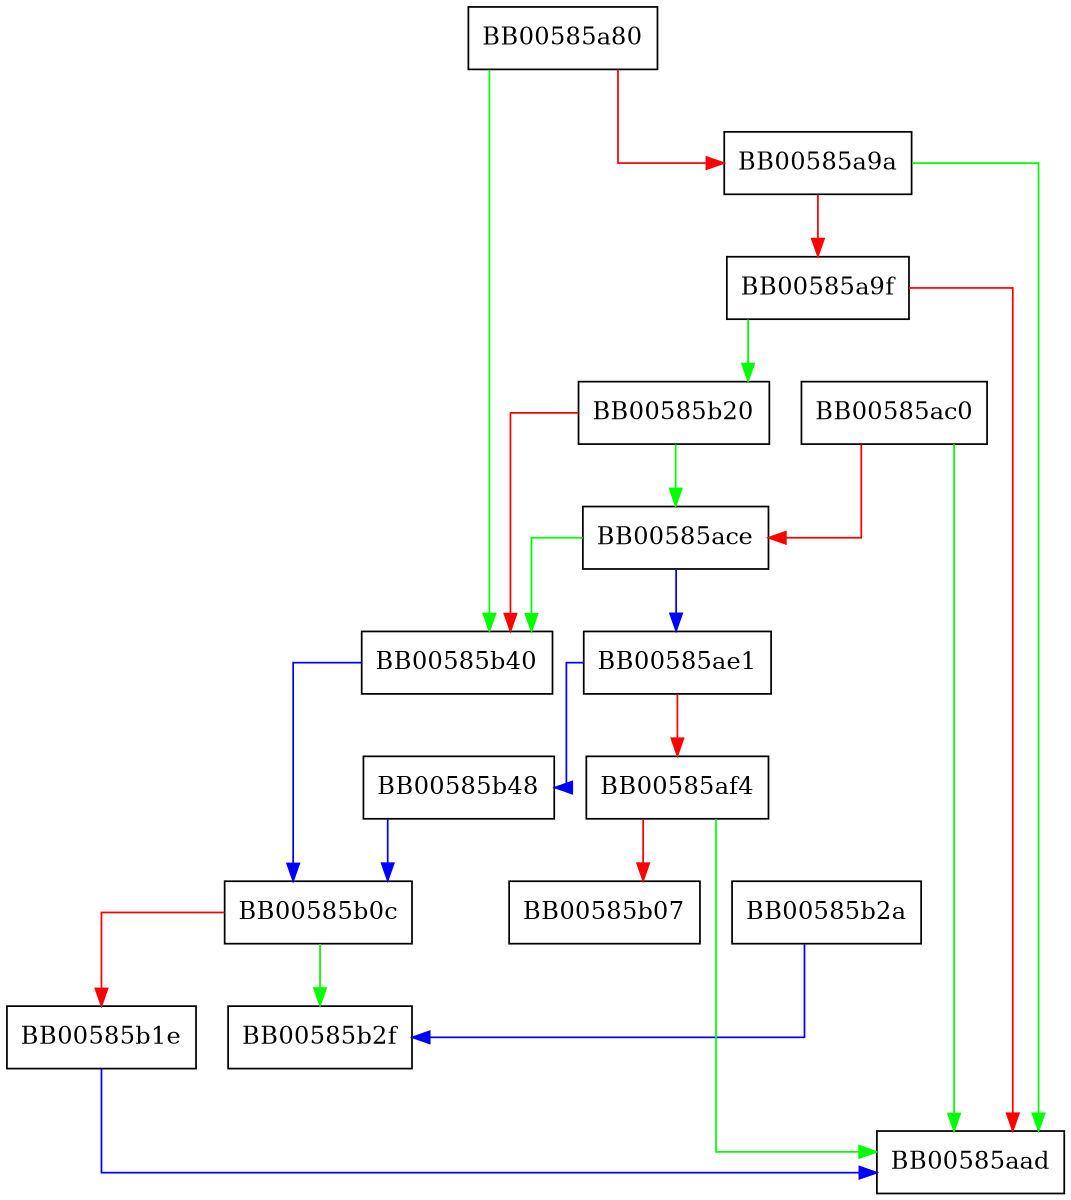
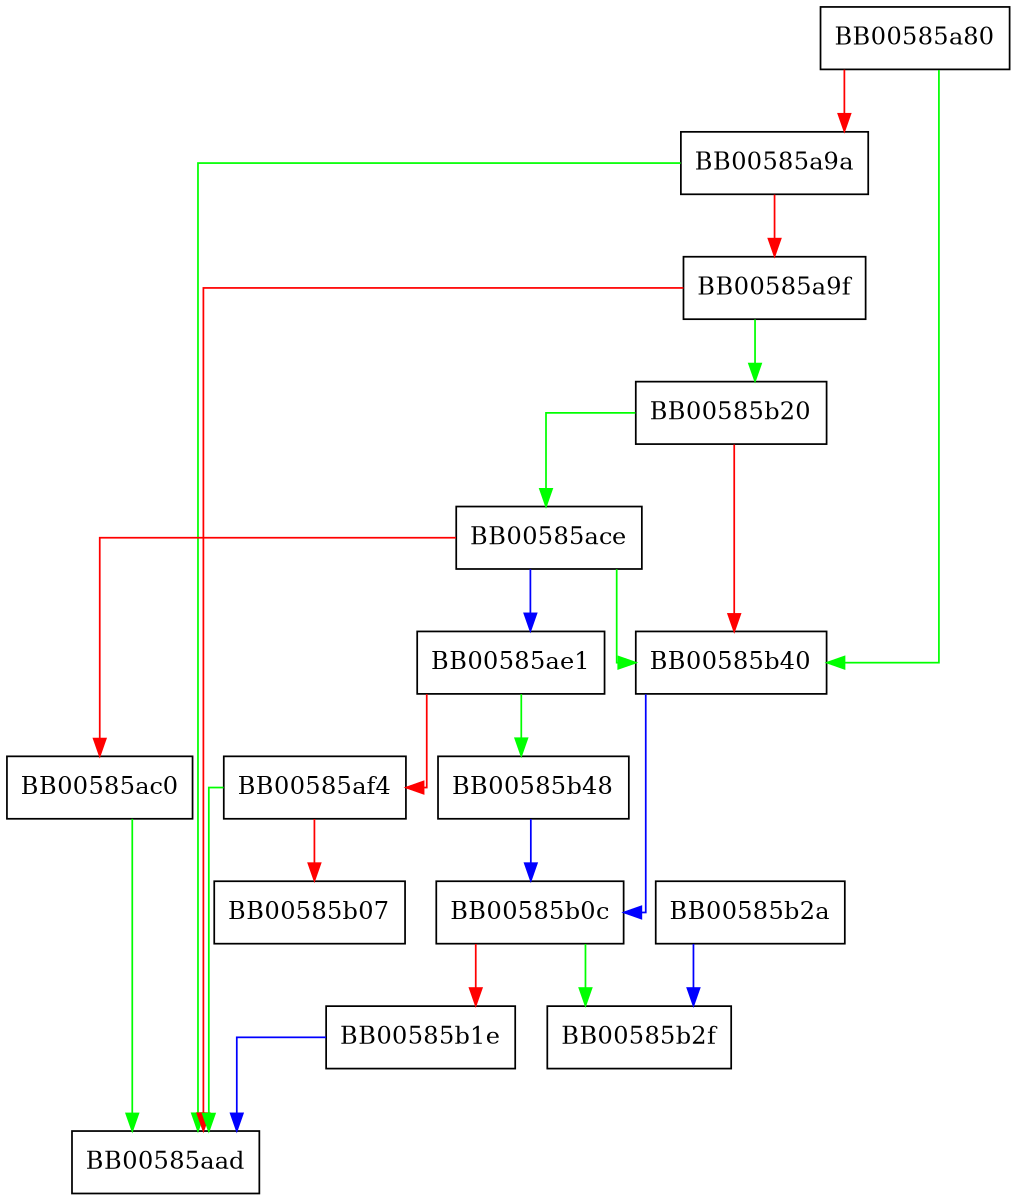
edge "BB00585ac0" -> "BB00585ace": reversed
edge "BB00585ae1" -> "BB00585b48": color blue -> green
